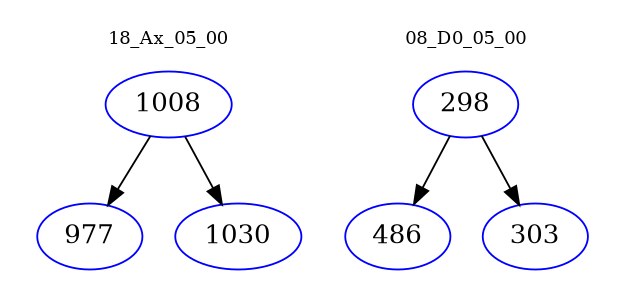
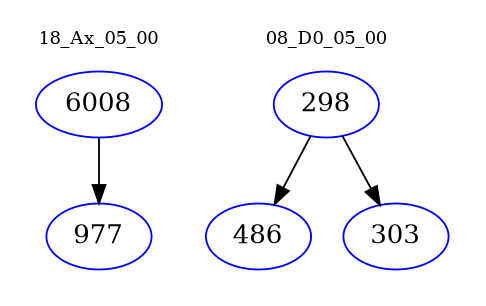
node "1008": label "1008" -> "6008"
node "1030": removed
